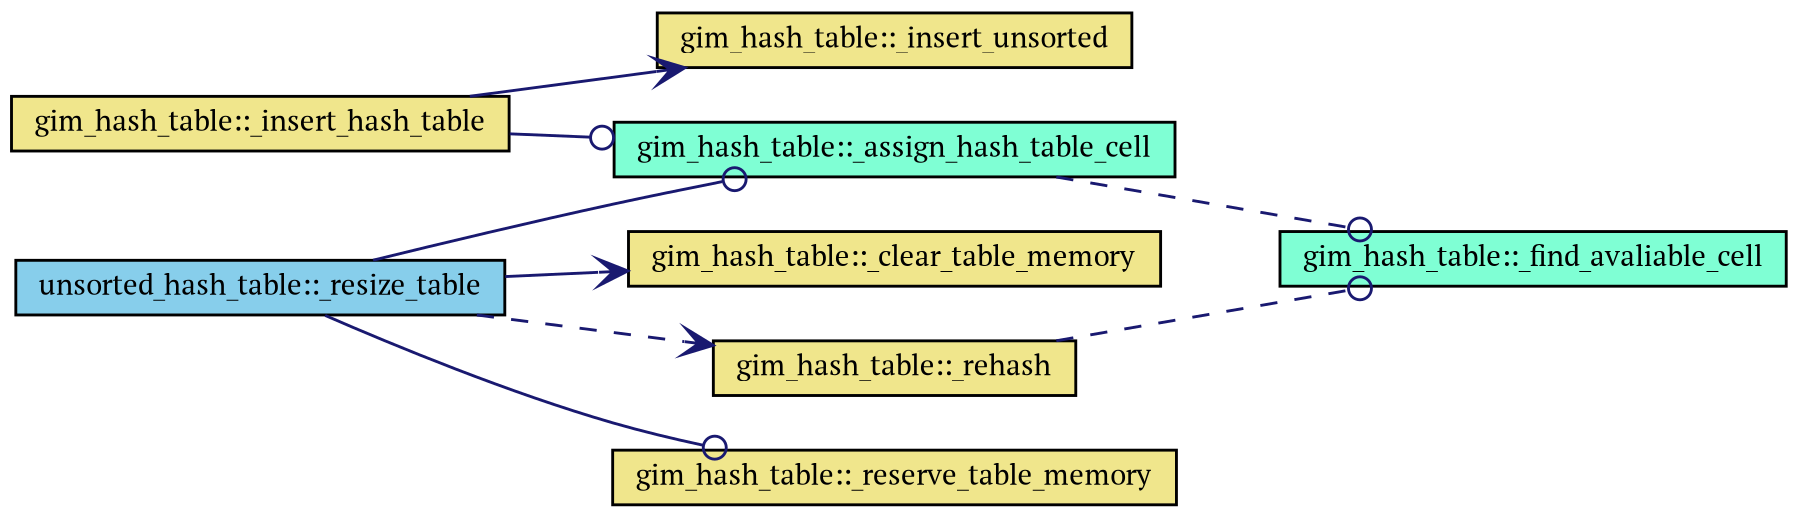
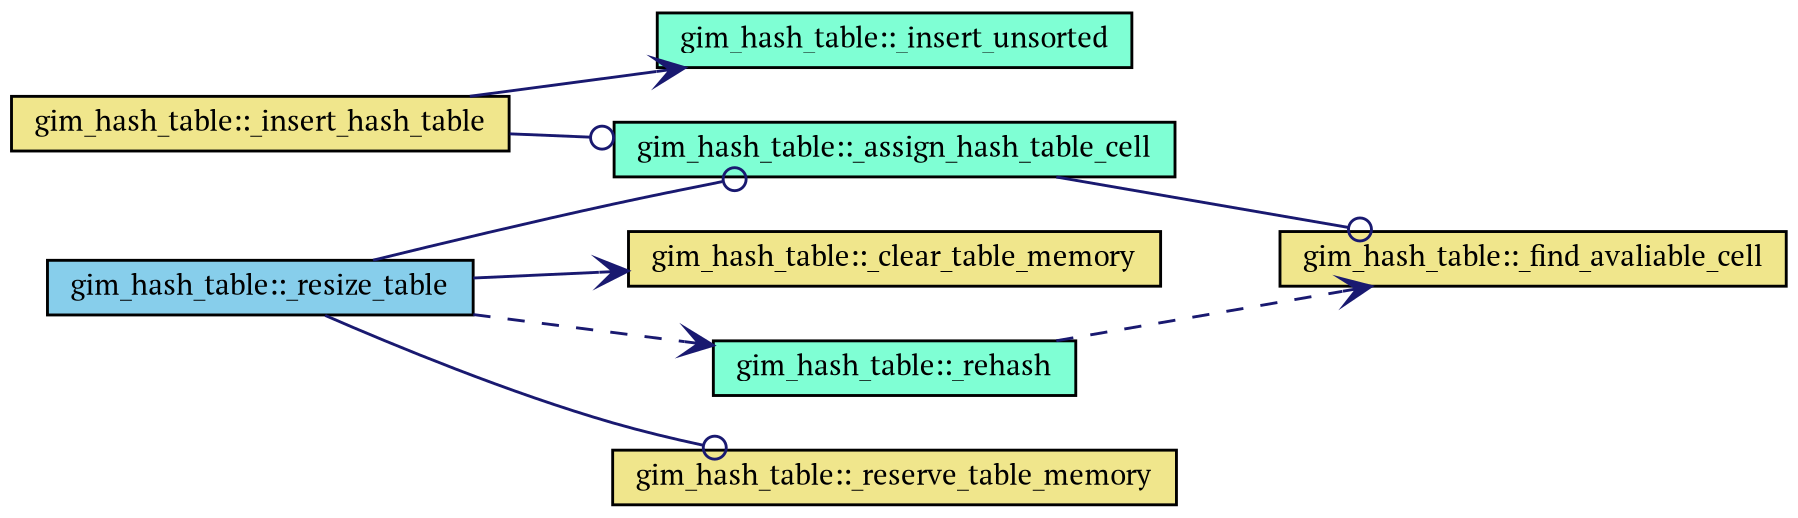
node "gim_hash_table::_insert_unsorted": fillcolor khaki -> aquamarine
edge "gim_hash_table::_assign_hash_table_cell" -> "gim_hash_table::_find_avaliable_cell": style dashed -> solid
node "gim_hash_table::_find_avaliable_cell": fillcolor aquamarine -> khaki
node "unsorted_hash_table::_resize_table": label "unsorted_hash_table::_resize_table" -> "gim_hash_table::_resize_table"
edge "gim_hash_table::_rehash" -> "gim_hash_table::_find_avaliable_cell": arrowhead odot -> vee
node "gim_hash_table::_rehash": fillcolor khaki -> aquamarine
